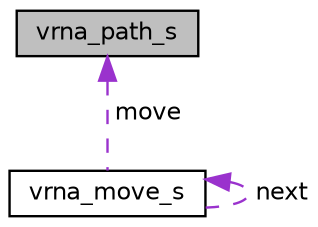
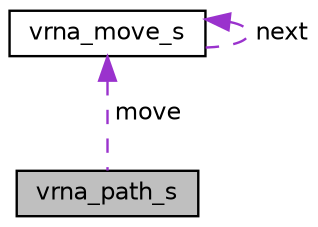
edge "vrna_move_s" -> "vrna_path_s": reversed
